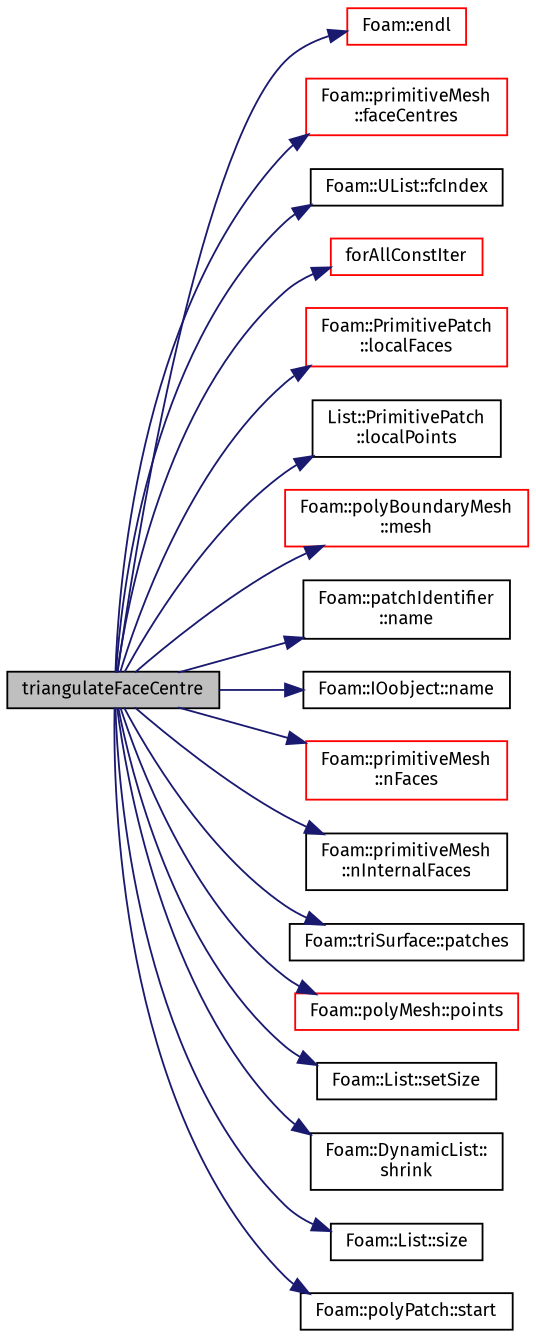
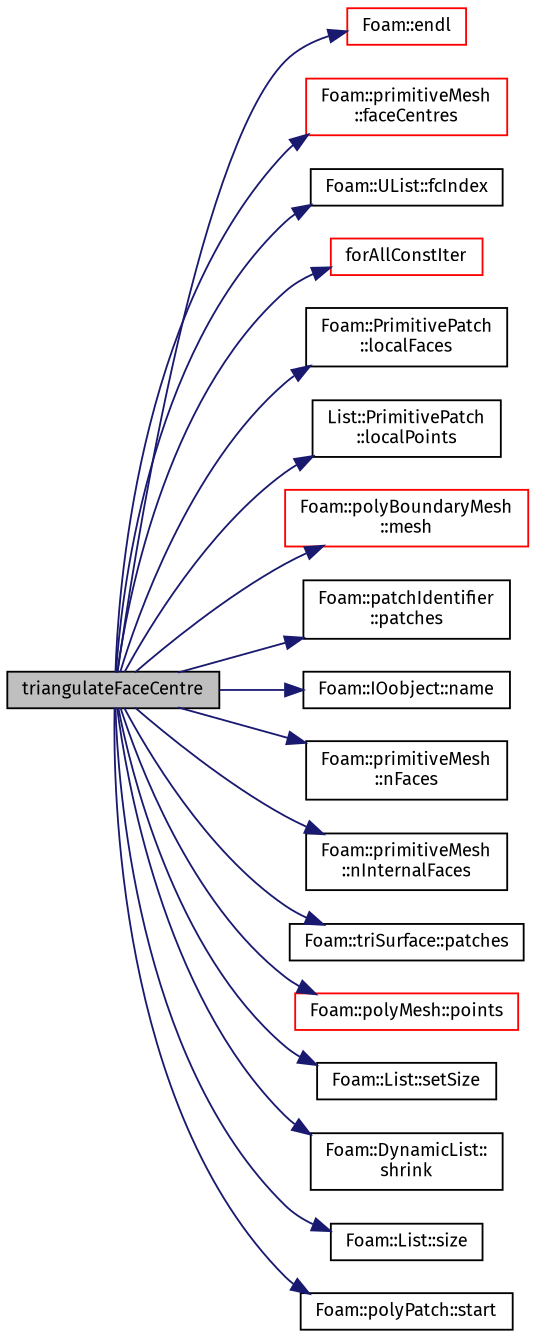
node "Foam::PrimitivePatch ::localFaces": color red -> black
node "Foam::patchIdentifier ::name": label "Foam::patchIdentifier ::name" -> "Foam::patchIdentifier ::patches"
node "Foam::primitiveMesh ::nFaces": color red -> black
